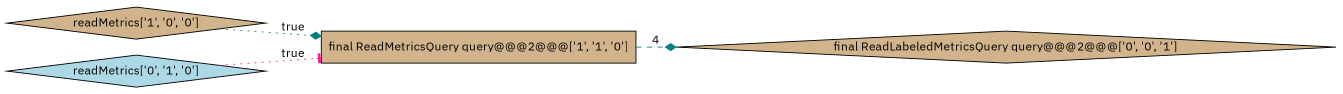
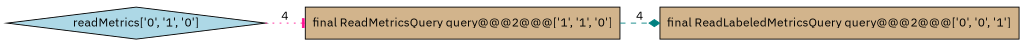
node "readMetrics['1', '0', '0']": removed
node "final ReadLabeledMetricsQuery query@@@2@@@['0', '0', '1']": shape diamond -> box
edge "readMetrics['0', '1', '0']" -> "final ReadMetricsQuery query@@@2@@@['1', '1', '0']": label "true" -> "4"
